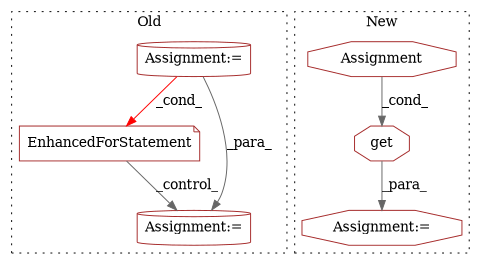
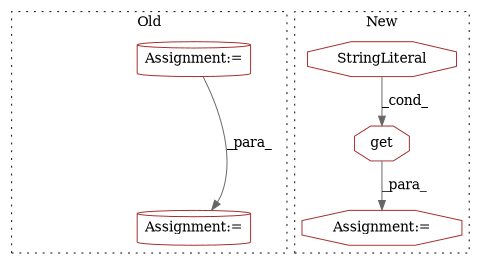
node "Assignment": label "Assignment" -> "StringLiteral"
node "EnhancedForStatement": removed
